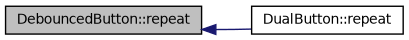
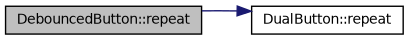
edge "DualButton::repeat" -> "DebouncedButton::repeat": reversed
